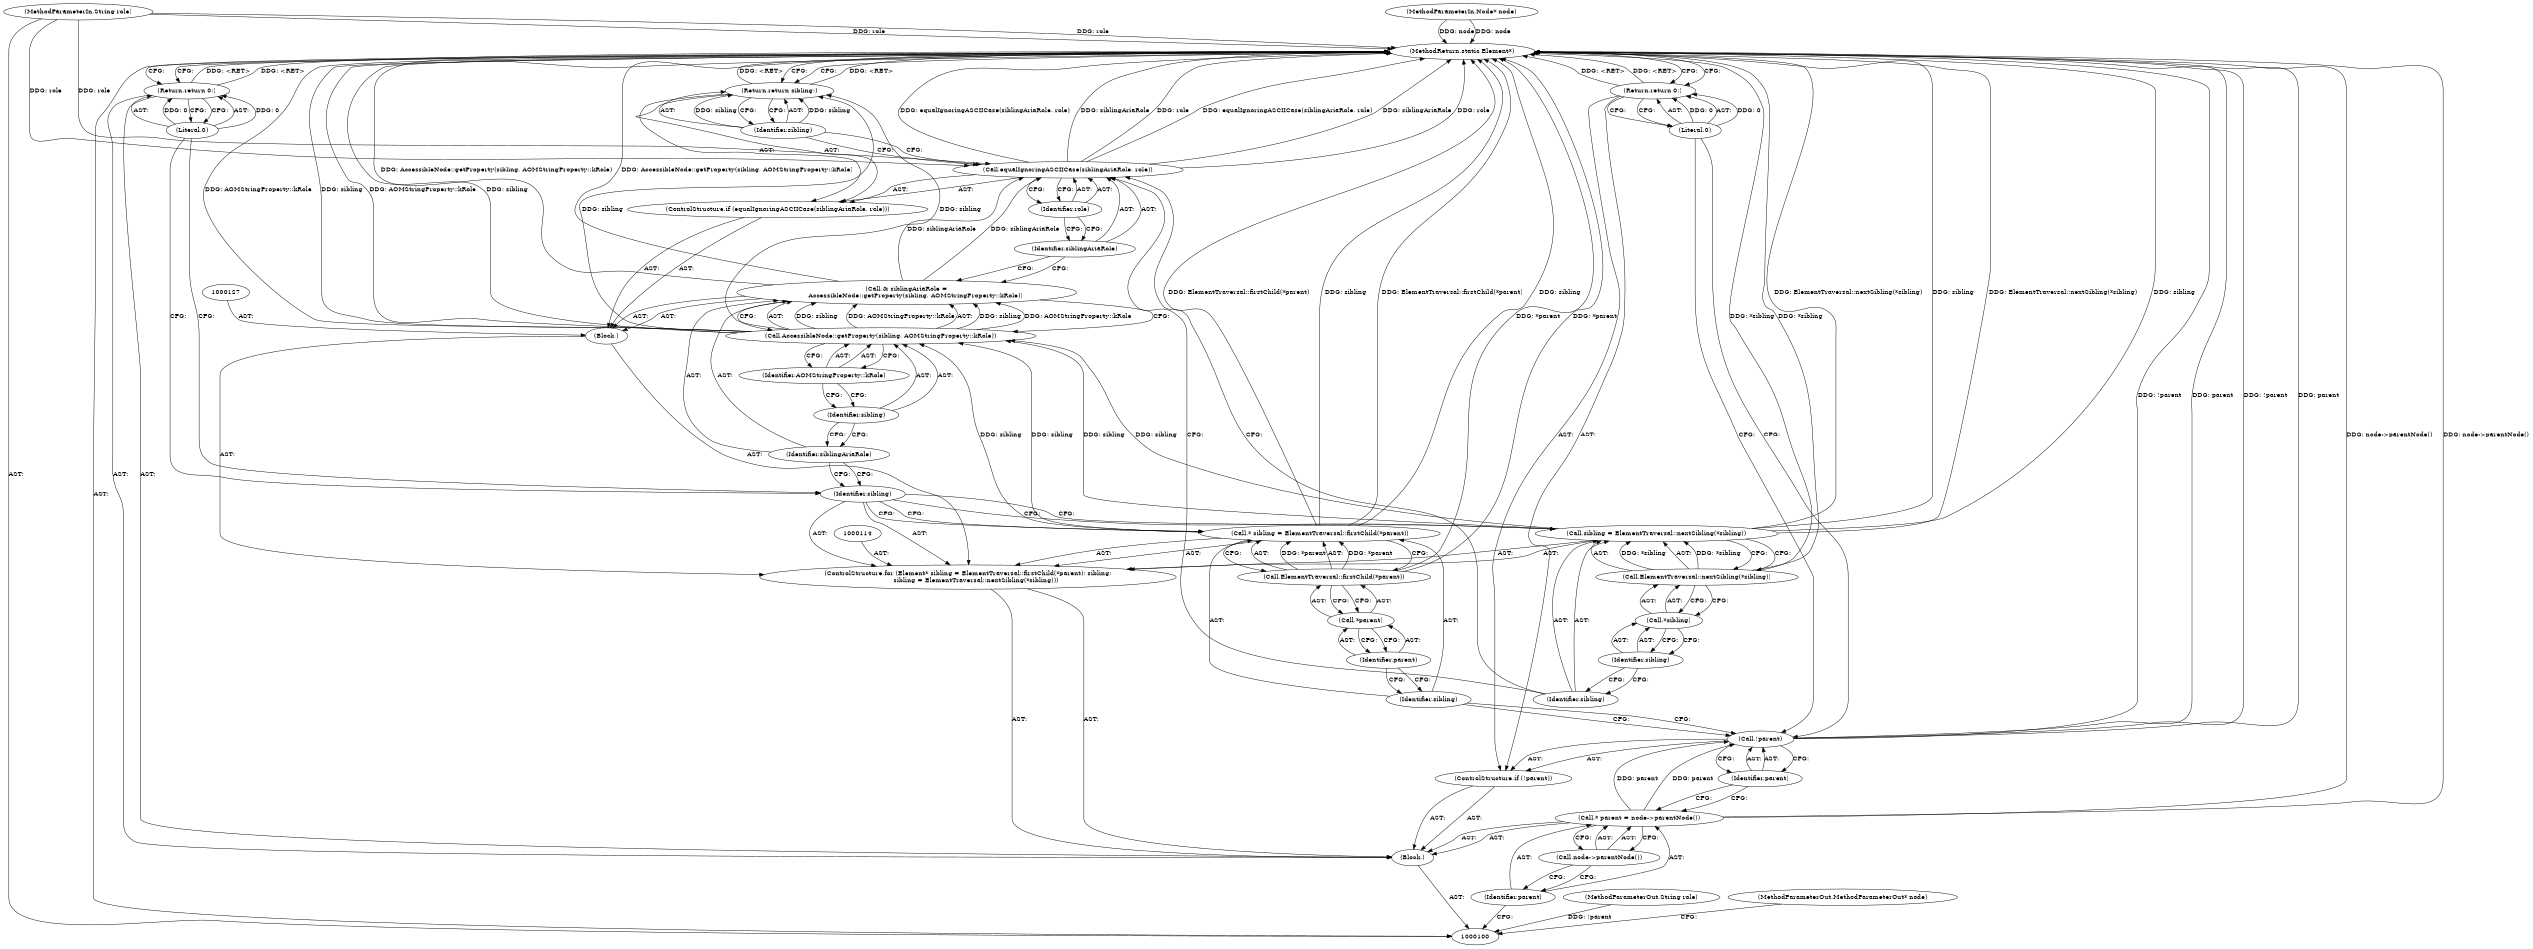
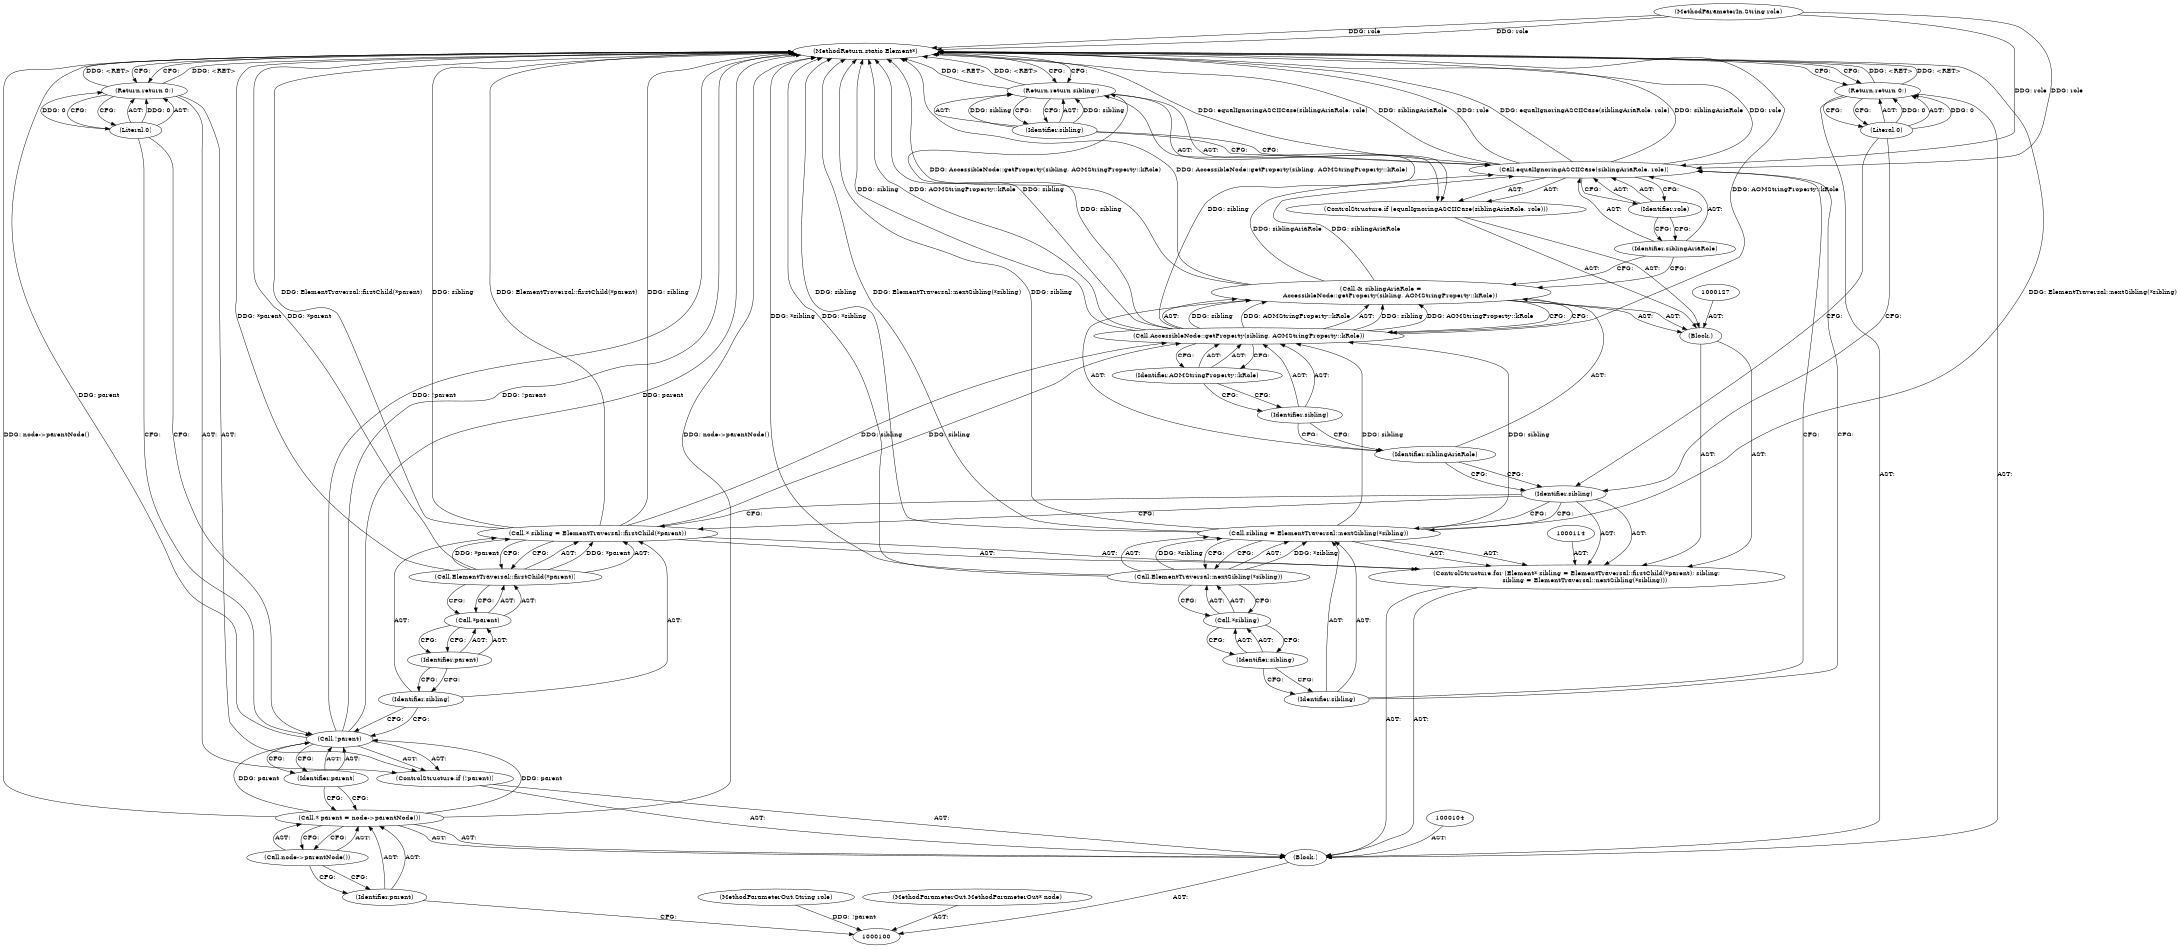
node "(MethodParameterIn,Node* node)": removed
edge "(MethodReturn,static Element*)" -> "1000100": removed, label "AST:"
node "1000104": added
edge "(MethodParameterOut,MethodParameterOut* node)" -> "1000100": label "CFG: " -> "AST: "
edge "(MethodParameterIn,String role)" -> "1000100": removed, label "AST:"
